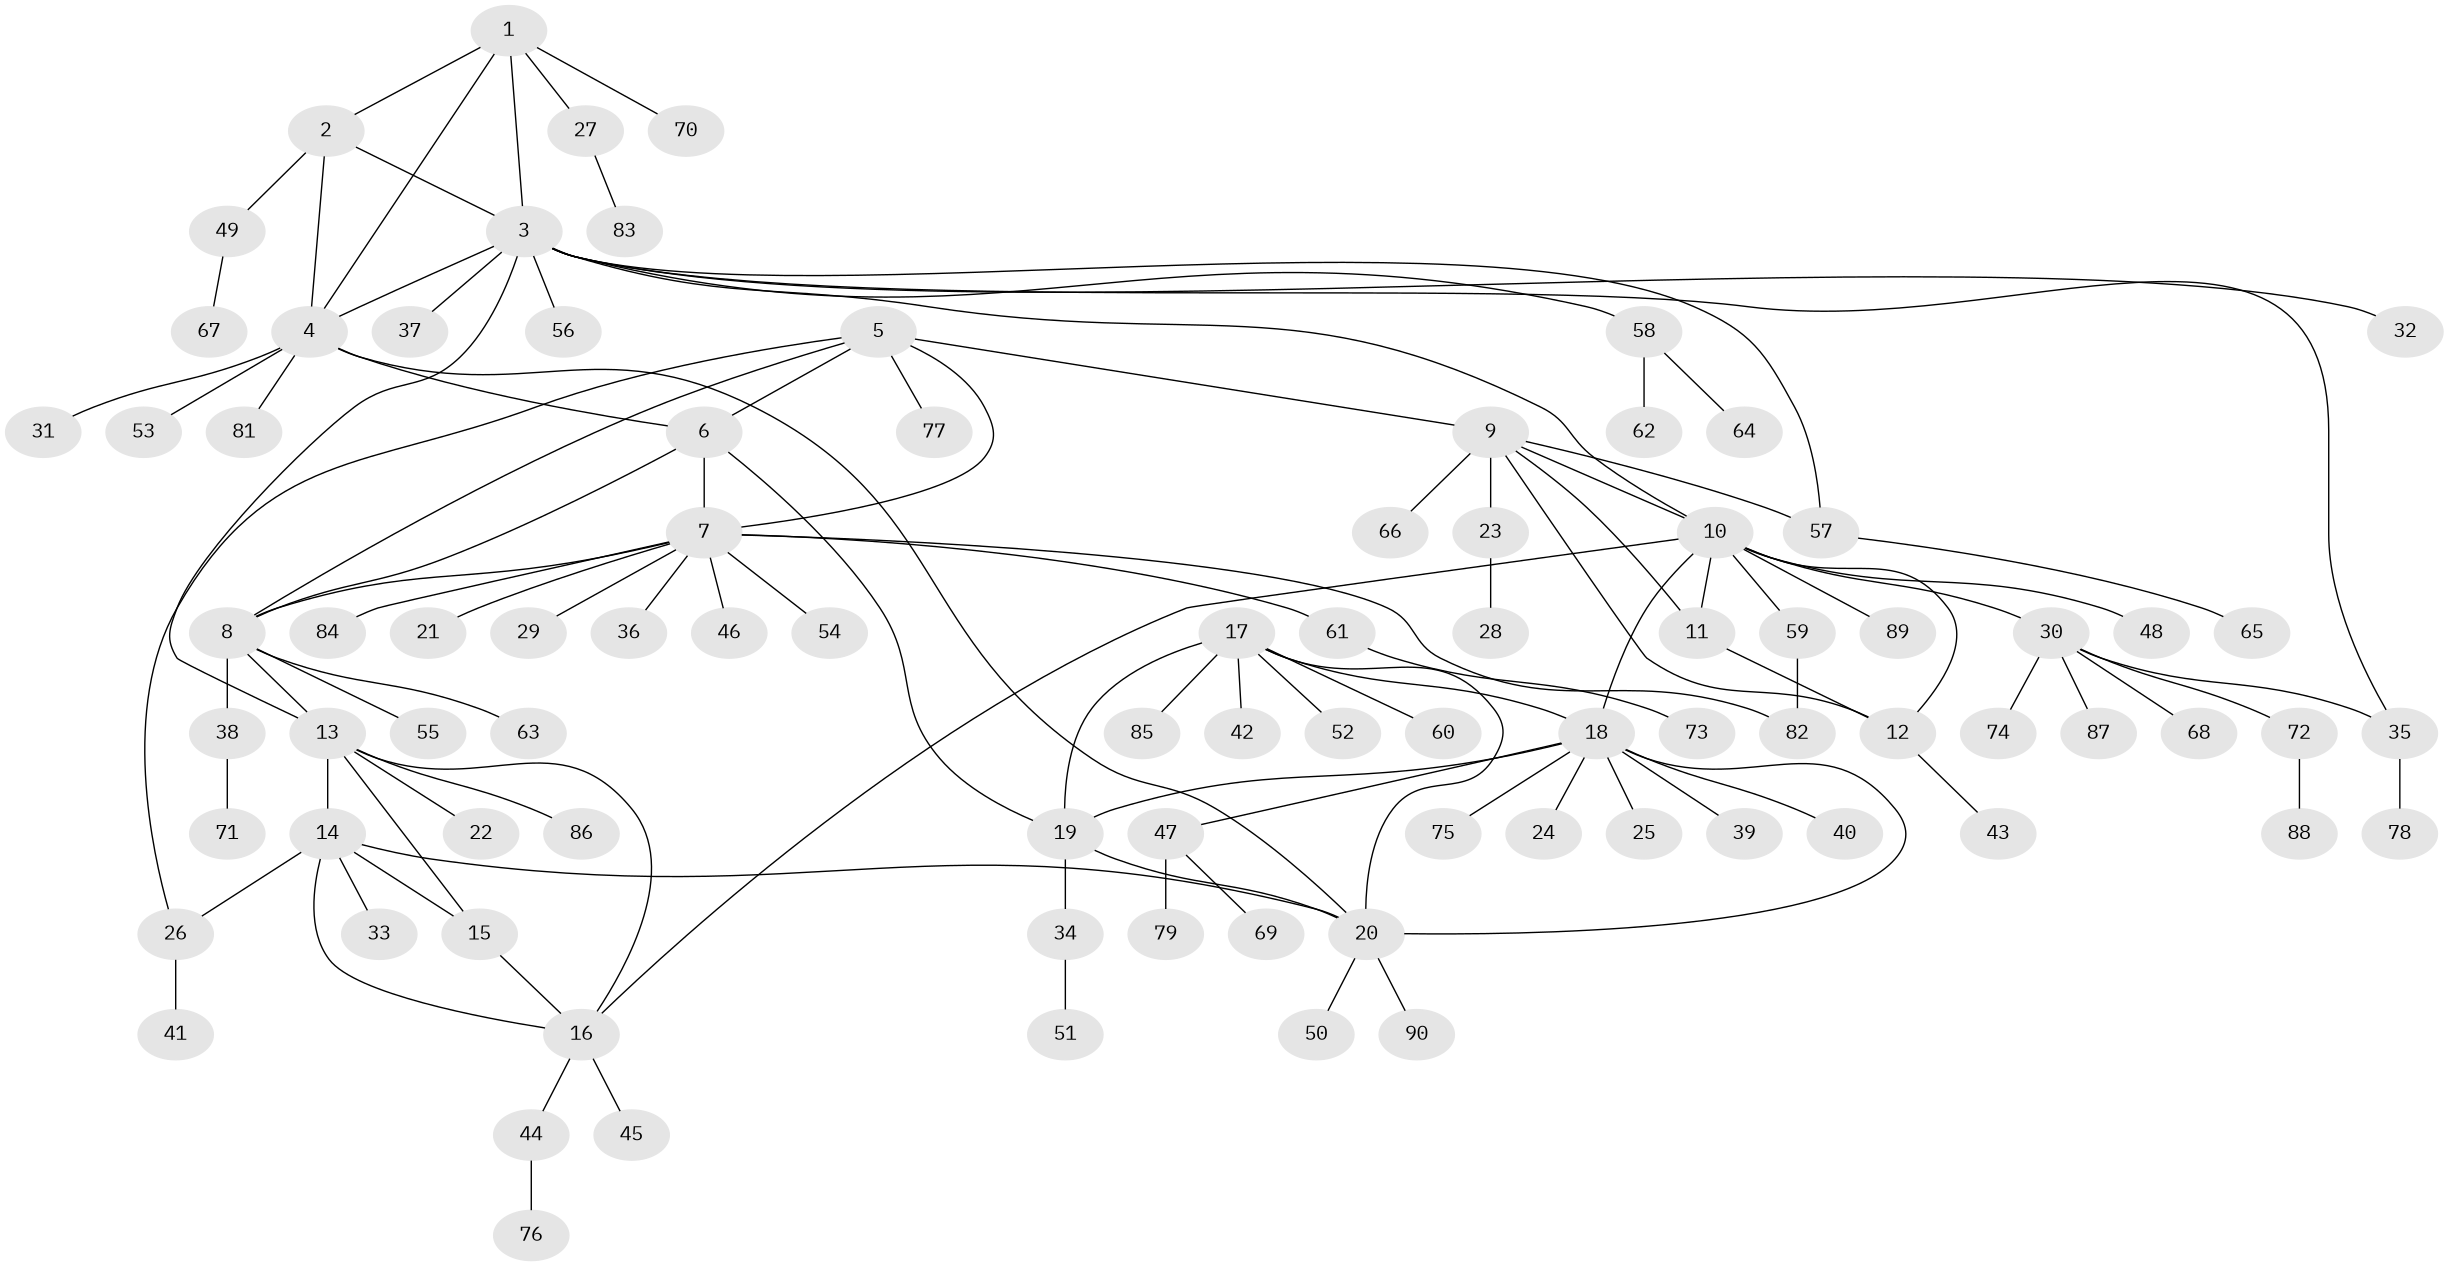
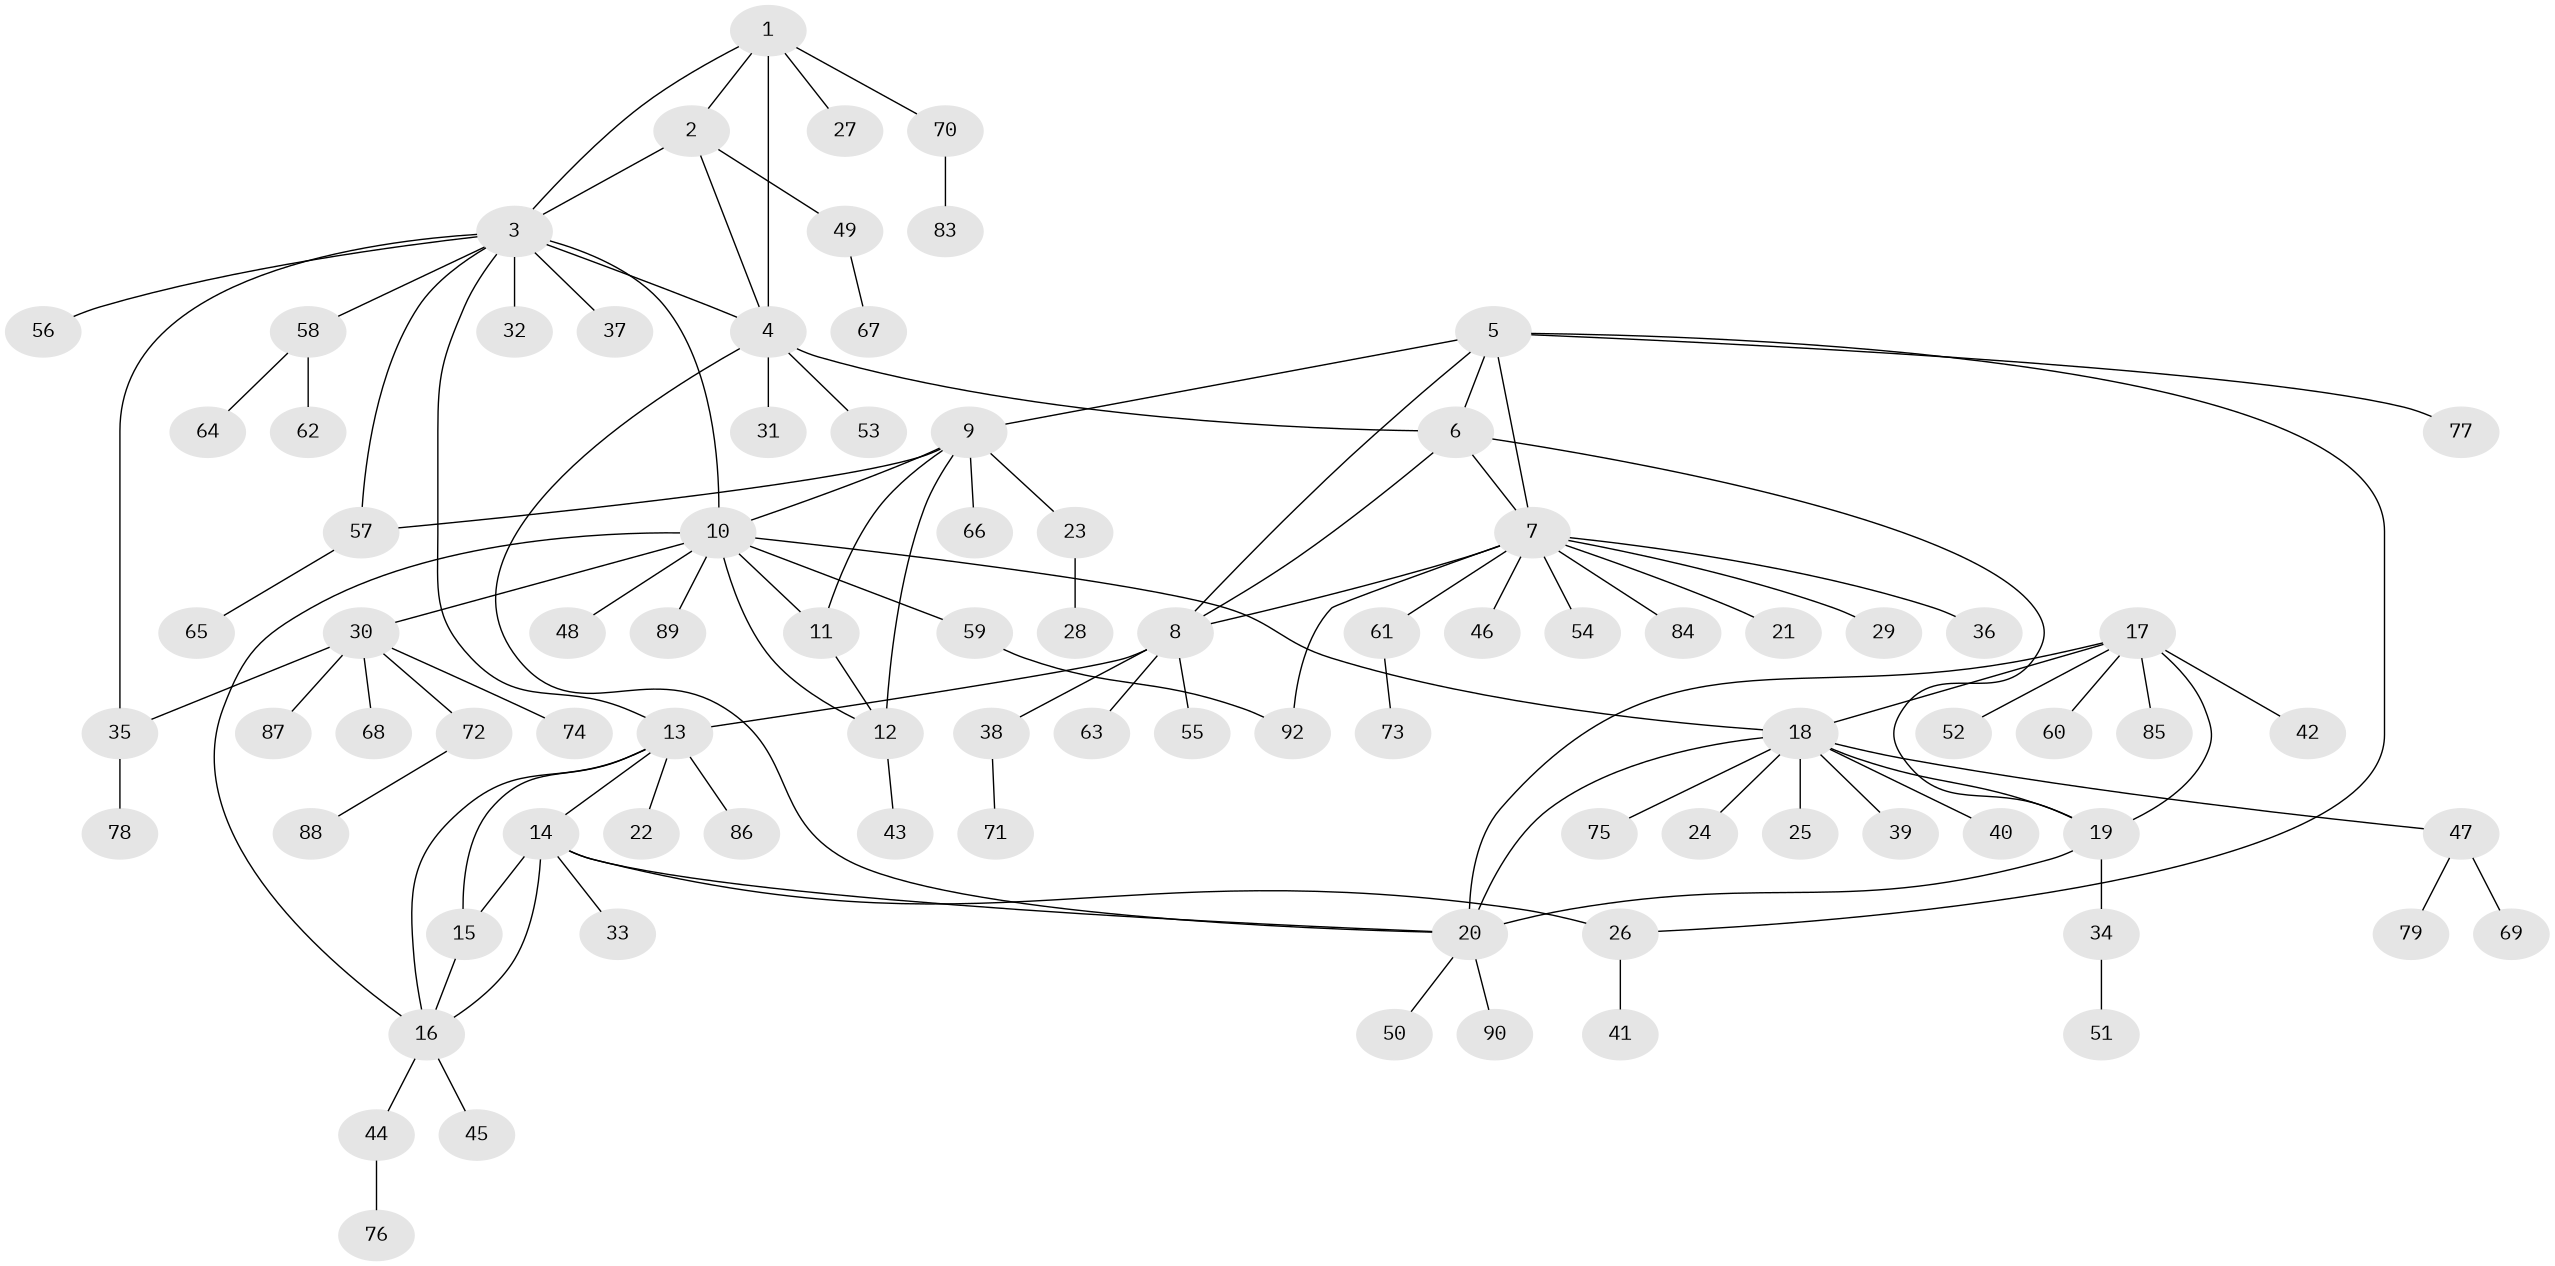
edge "27" -- "83": now "70" -- "83"
node "81": removed
node "82": label "82" -> "92"
